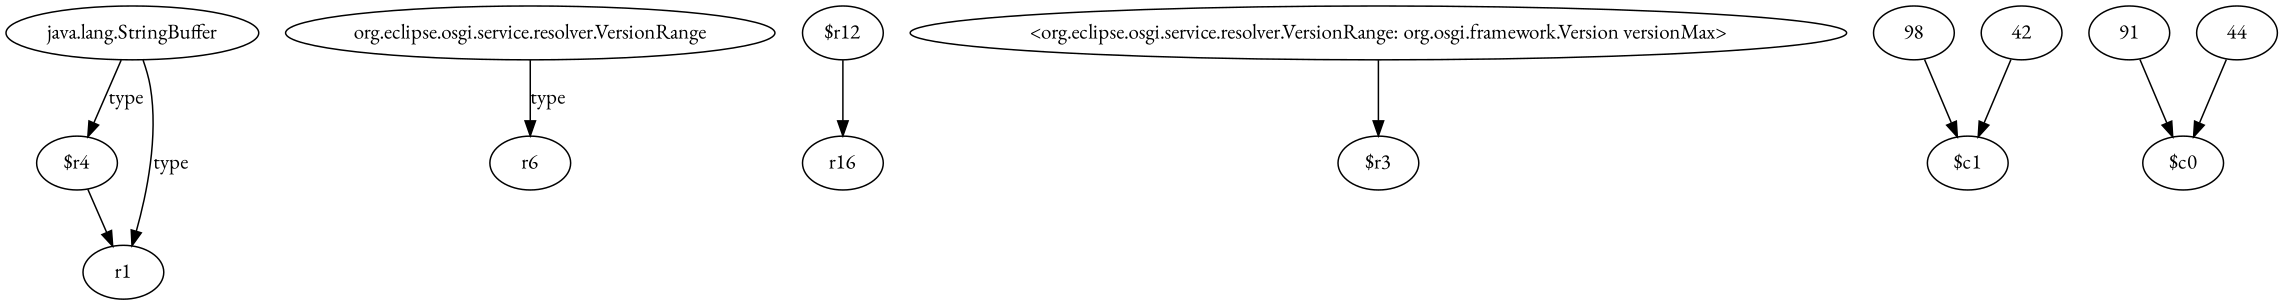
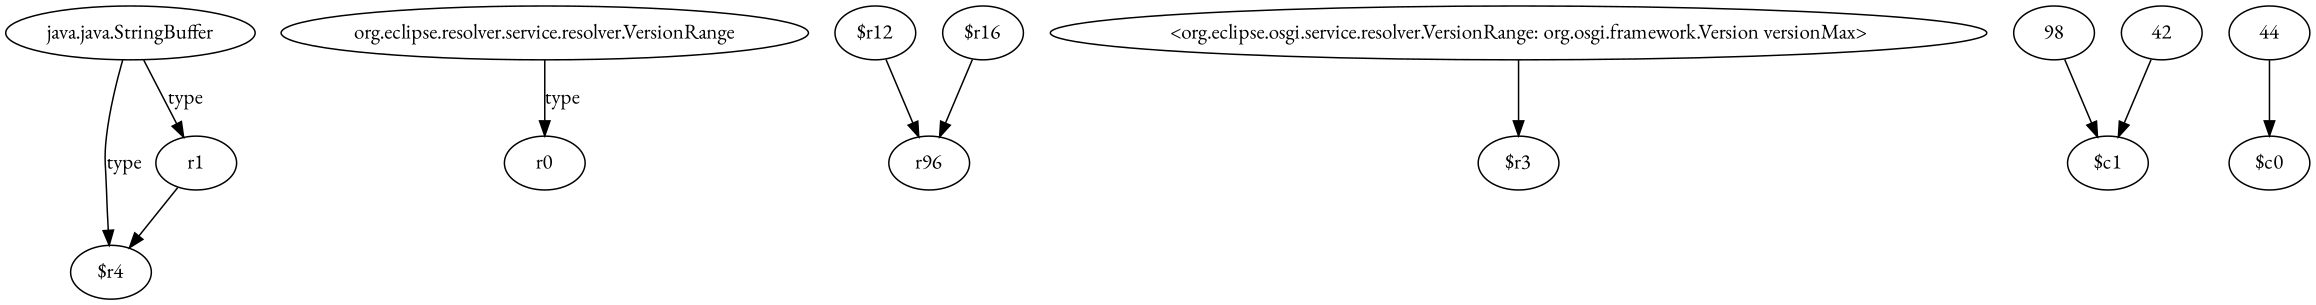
node "java.lang.StringBuffer": label "java.lang.StringBuffer" -> "java.java.StringBuffer"
node "org.eclipse.osgi.service.resolver.VersionRange": label "org.eclipse.osgi.service.resolver.VersionRange" -> "org.eclipse.resolver.service.resolver.VersionRange"
node "$r16": added
node "91": removed
node "r6": label "r6" -> "r0"
node "r16": label "r16" -> "r96"
edge "$r4" -> "r1": reversed
